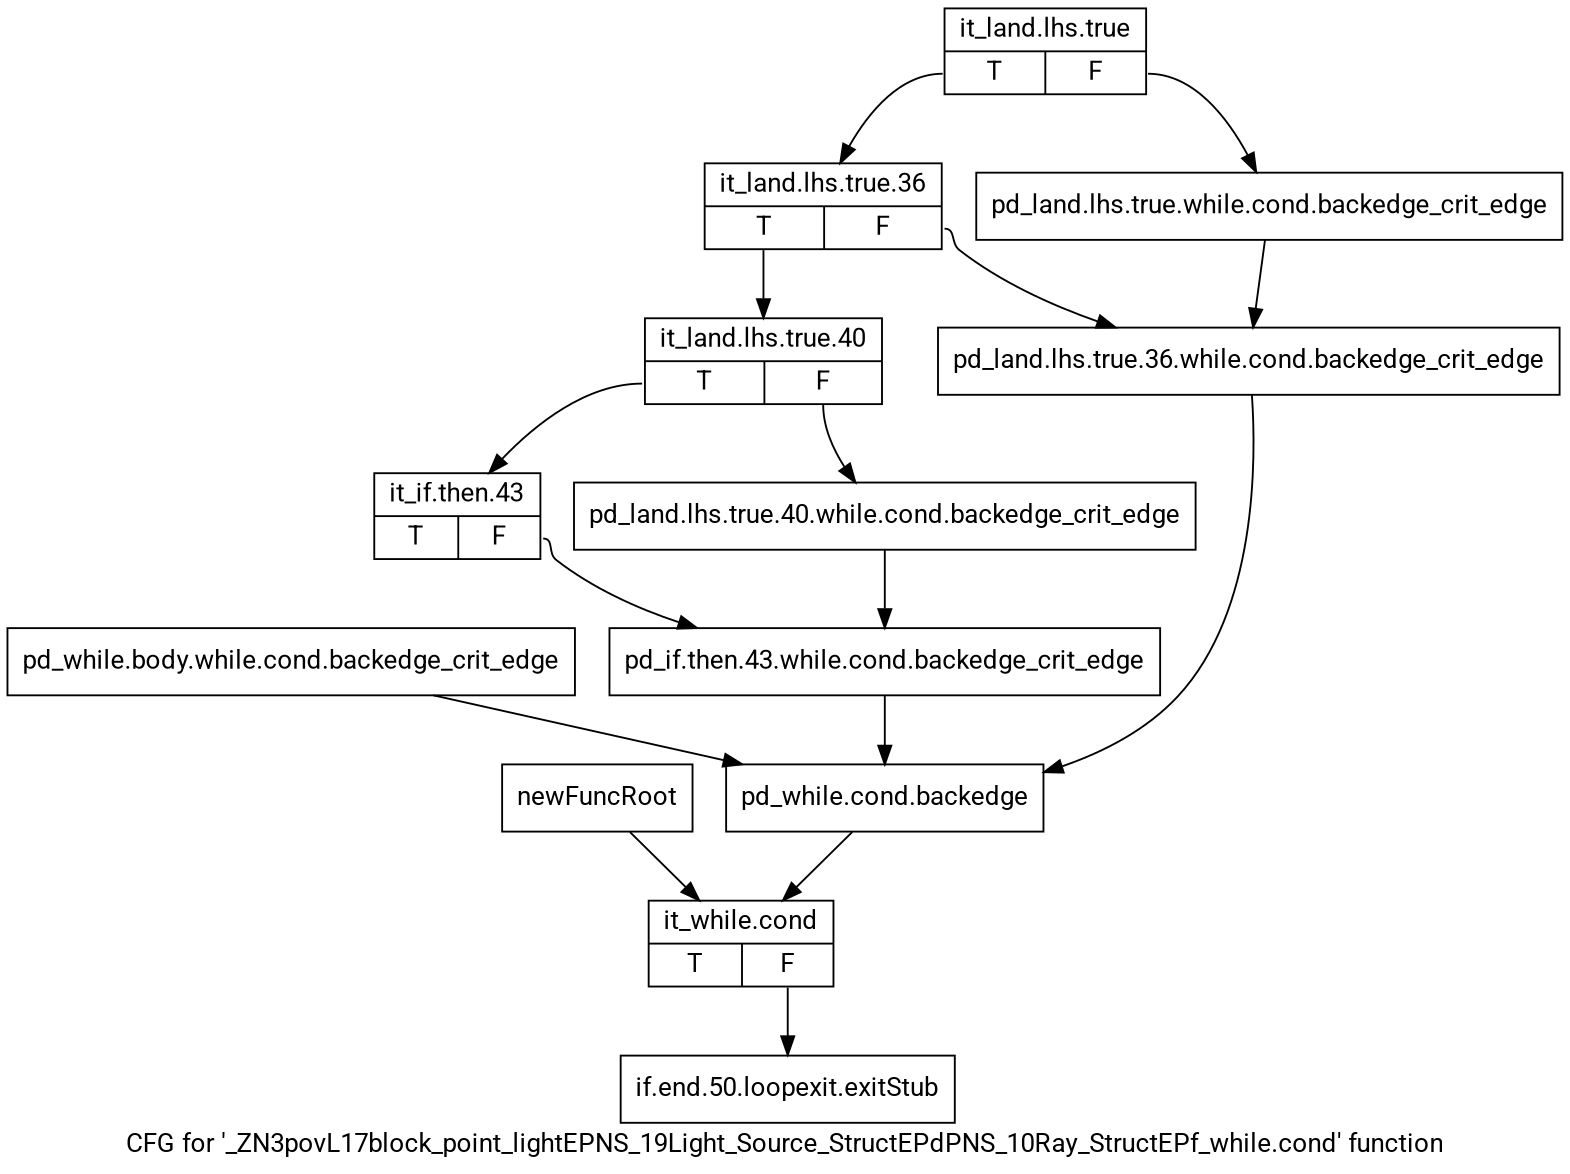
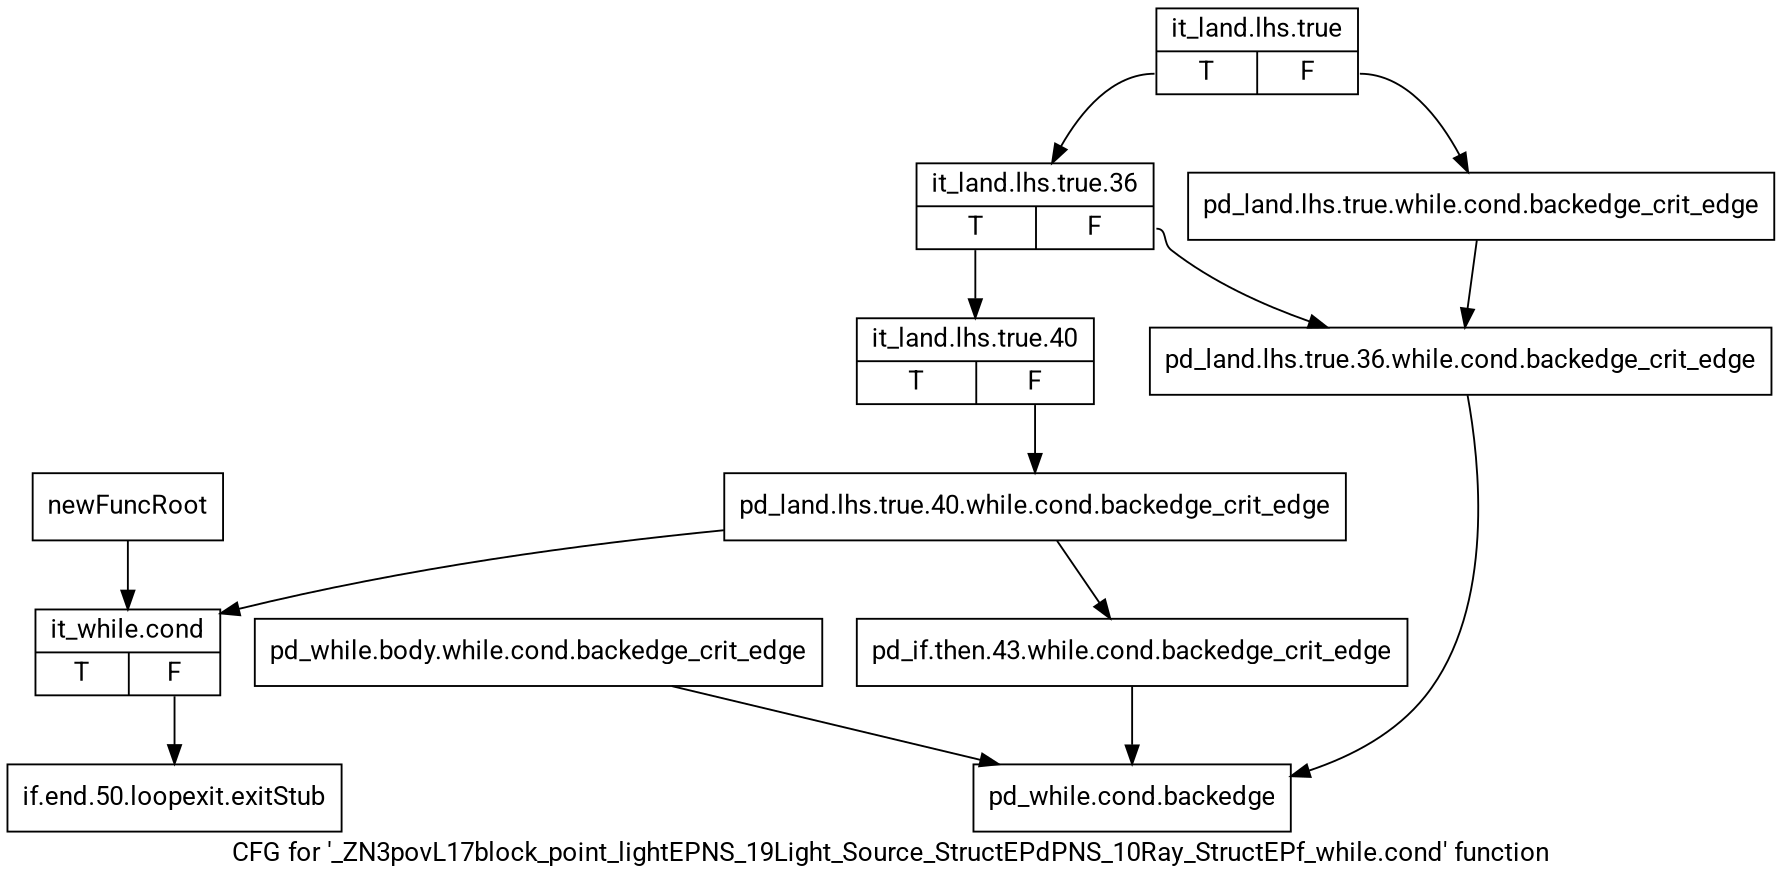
node "it_if.then.43": removed
edge "pd_while.cond.backedge" -> "it_while.cond": now "pd_land.lhs.true.40.while.cond.backedge_crit_edge" -> "it_while.cond"
